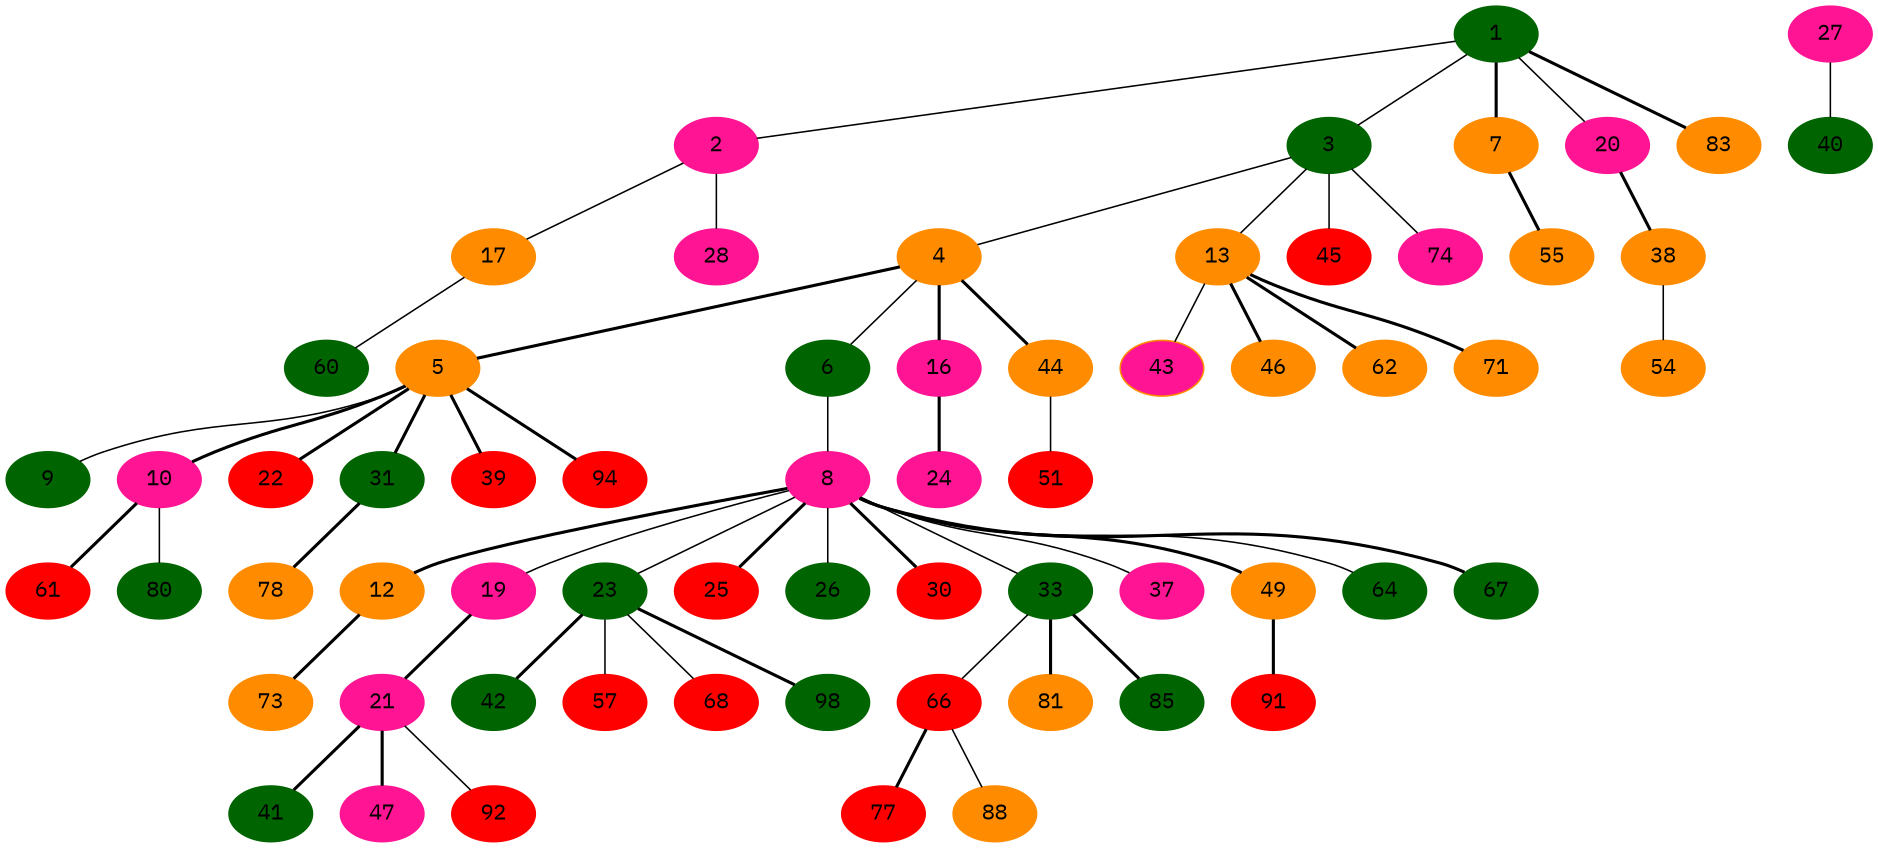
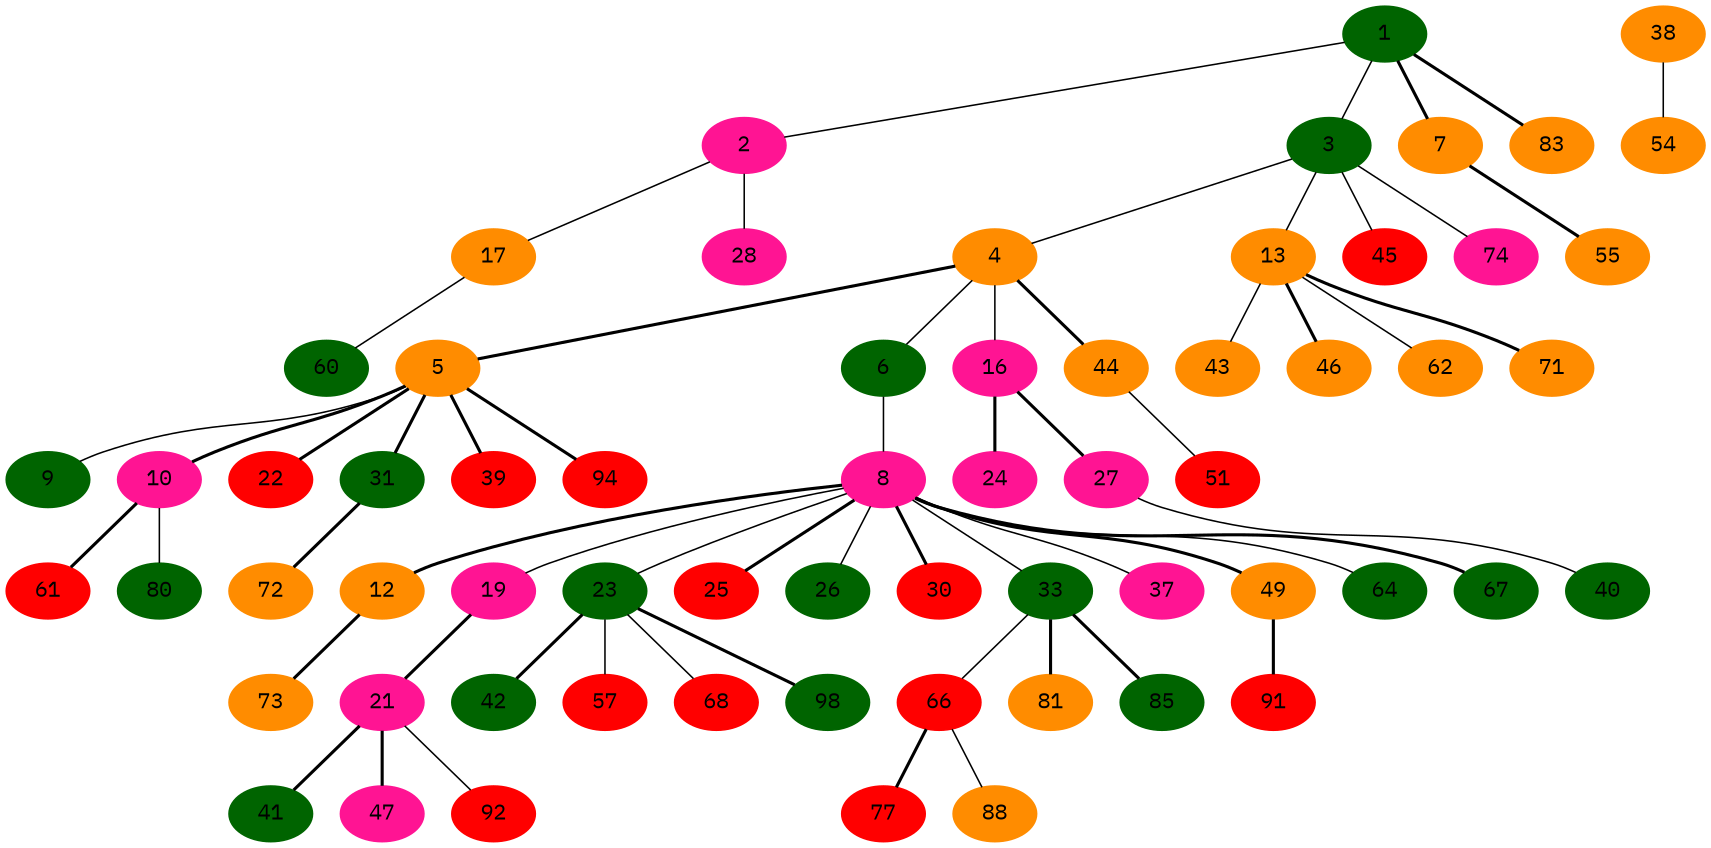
node "20": removed
edge "4" -- "16": style bold -> solid
edge "13" -- "62": style bold -> solid
node "43": fillcolor deeppink -> darkorange
edge "16" -- "27": added
node "78": label "78" -> "72"
